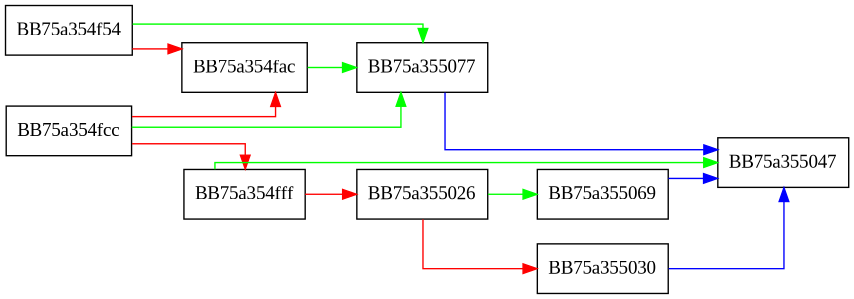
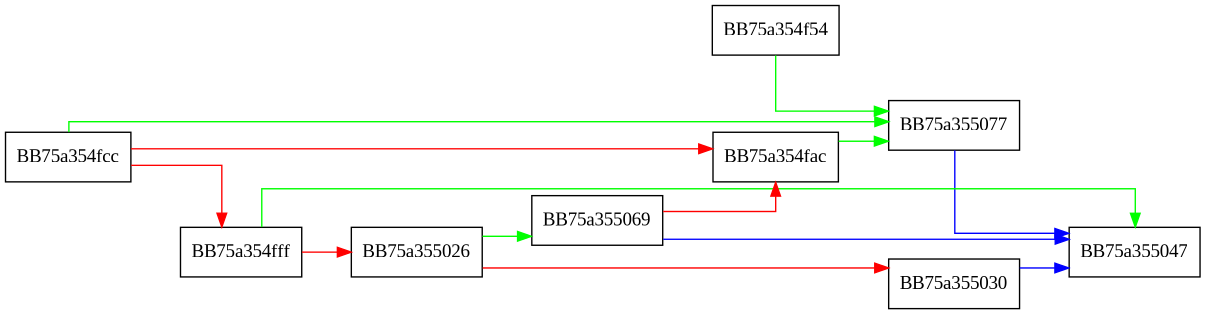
edge "BB75a354f54" -> "BB75a354fac": now "BB75a355069" -> "BB75a354fac"
